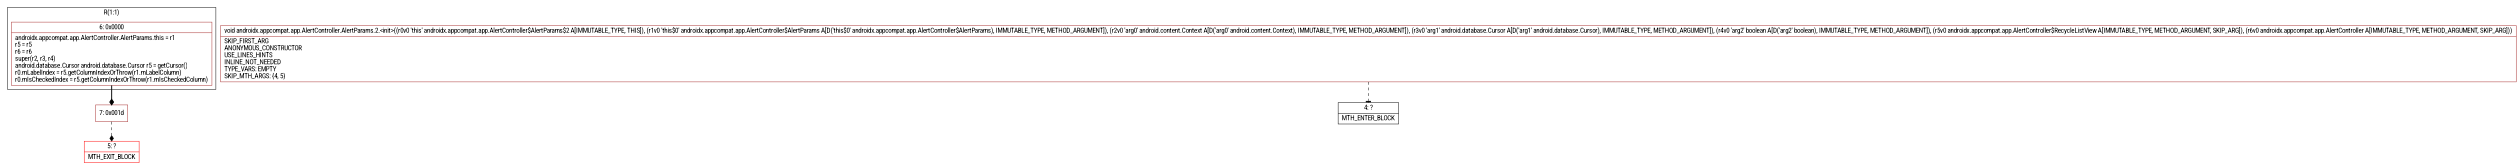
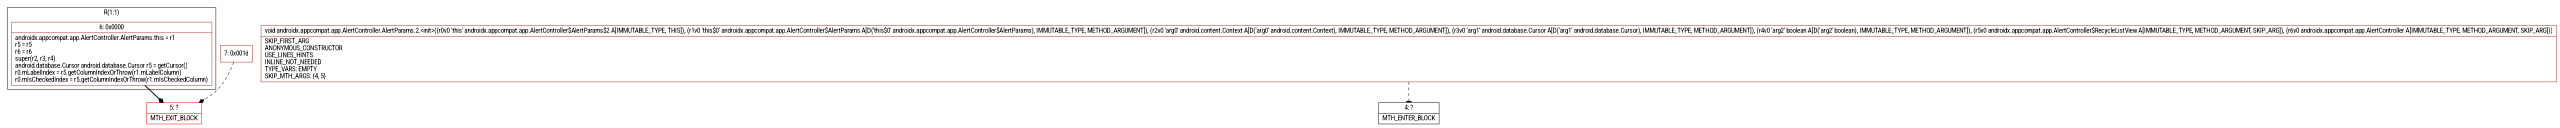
edge "6: 0x0000" -> "7: 0x001d": now "6: 0x0000" -> "5: ?"
